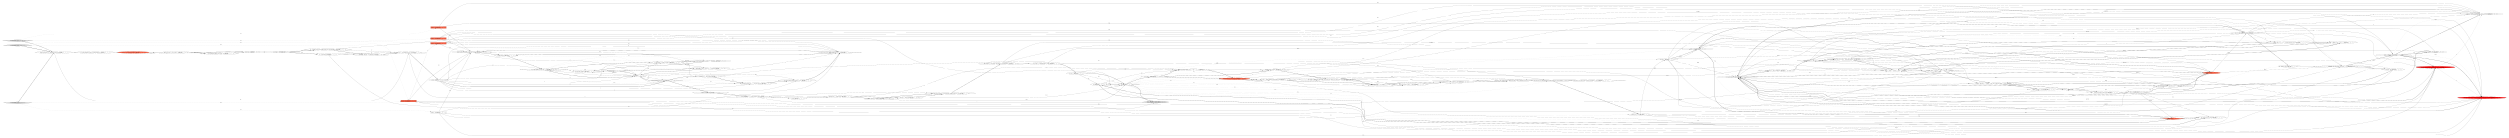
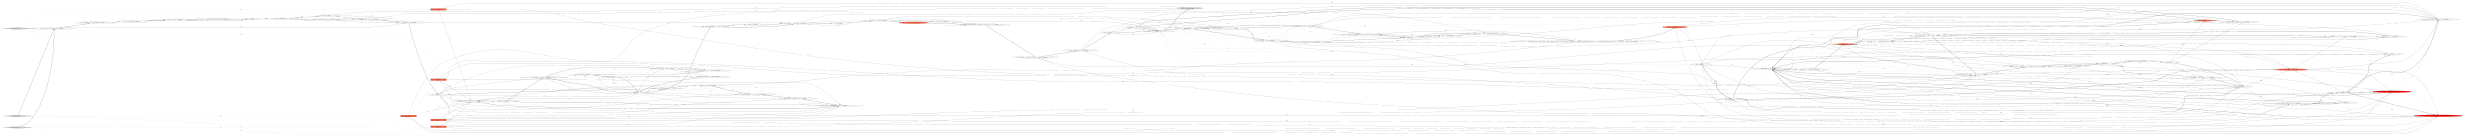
node "w.forceMerge(1)@@@38@@@['1', '1', '1']": added
node "int id = (int)docIDToID.get(docID)@@@76@@@['1', '1', '1']": fillcolor white -> tomato
node "int mbd = iwc.getMaxBufferedDocs()@@@5@@@['1', '1', '1']": fillcolor tomato -> white
node "expected@@@89@@@['1', '1', '1']": fillcolor white -> tomato
node "boolean expected@@@77@@@['1', '1', '1']": removed
node "docID++@@@75@@@['1', '1', '1']": fillcolor tomato -> white
node "Polygon polygon = nextPolygon()@@@53@@@['1', '1', '0']": fillcolor tomato -> white
node "final int iters = atLeast(75)@@@43@@@['1', '1', '0']": fillcolor white -> tomato
node "double(( lats@@@2@@@['1', '0', '0']": fillcolor white -> tomato
node "boolean fail = false@@@72@@@['1', '1', '1']": fillcolor white -> tomato
